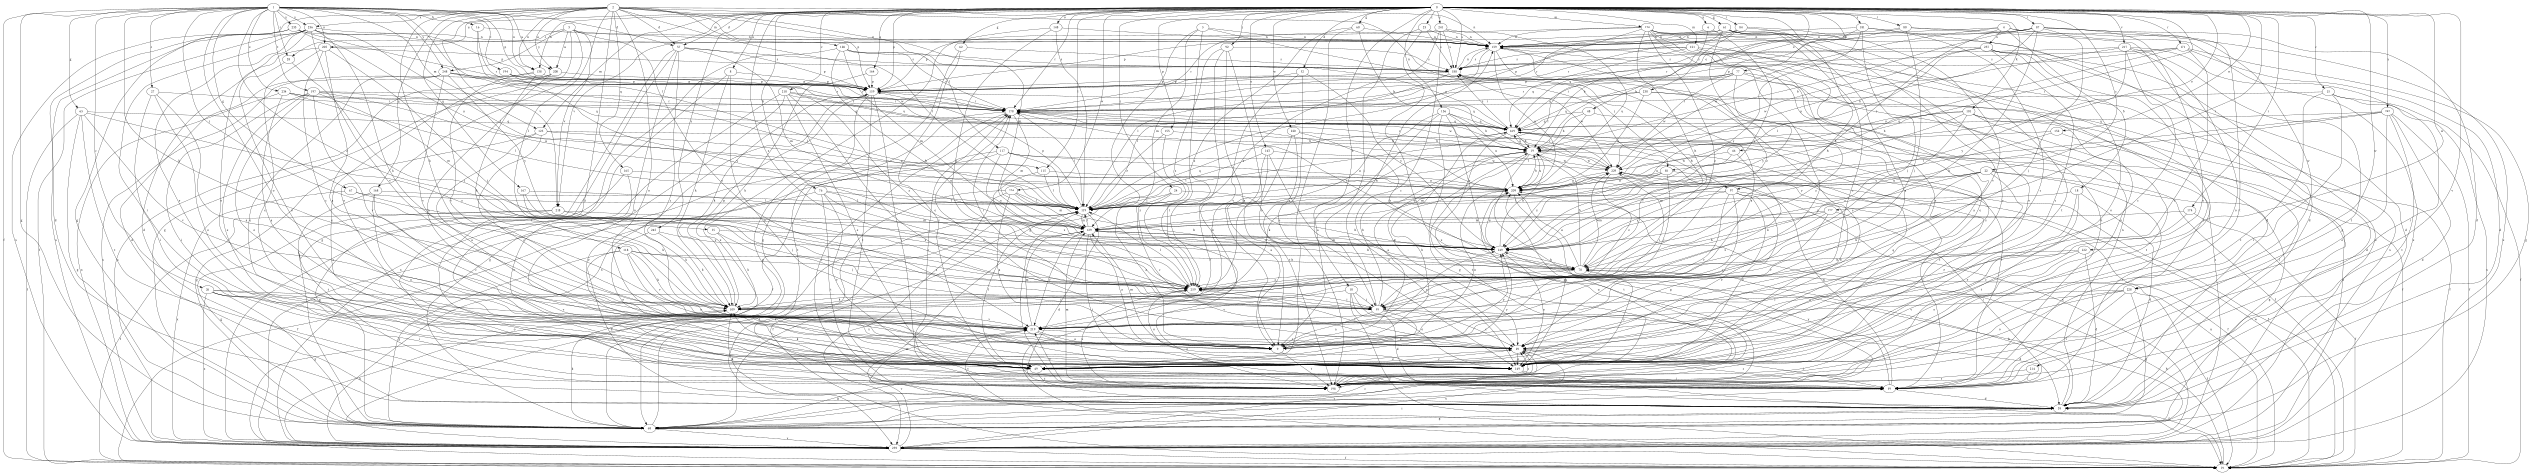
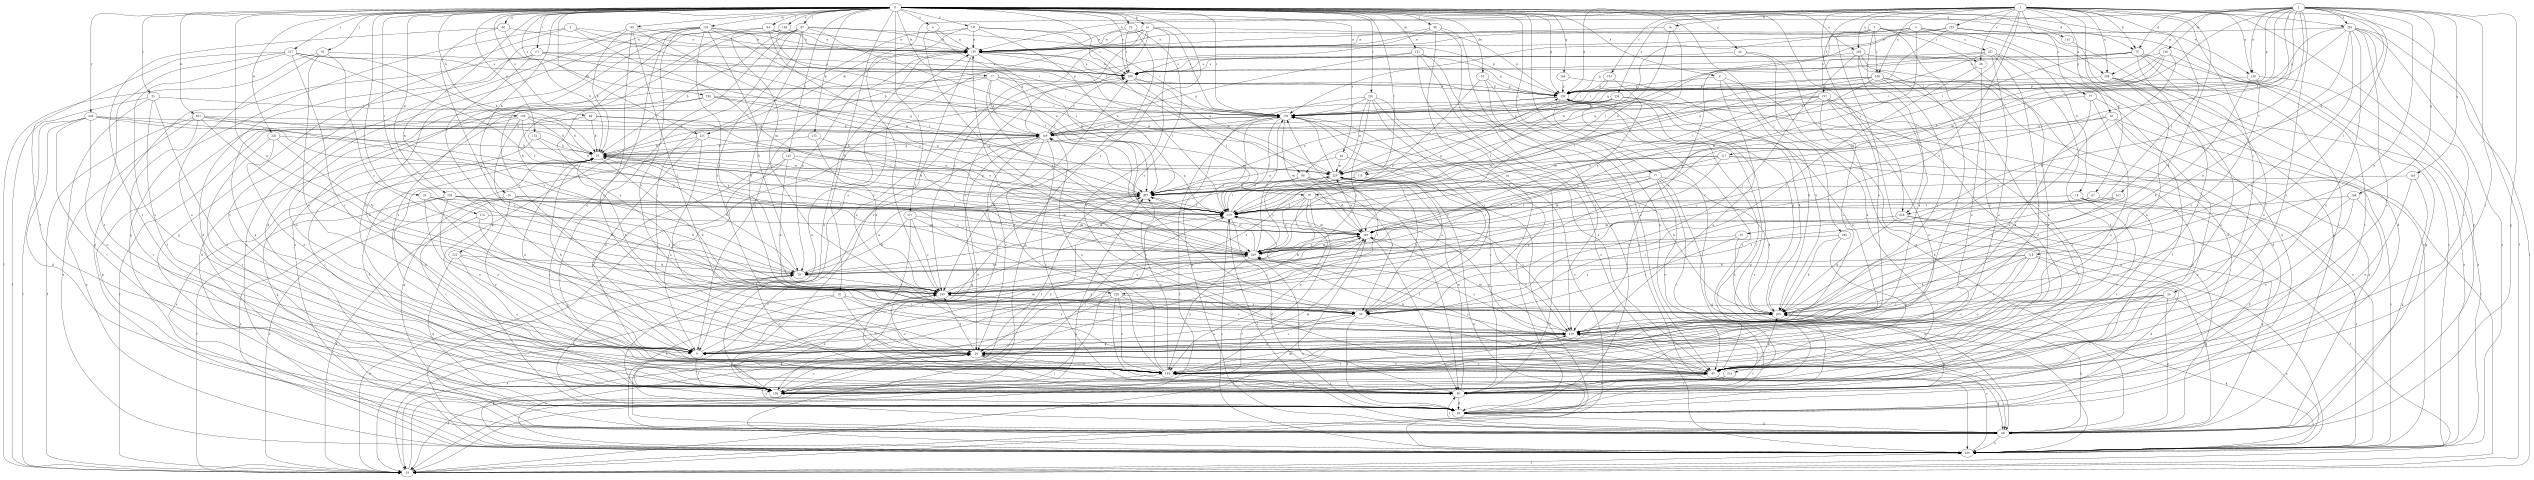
node "161": added
